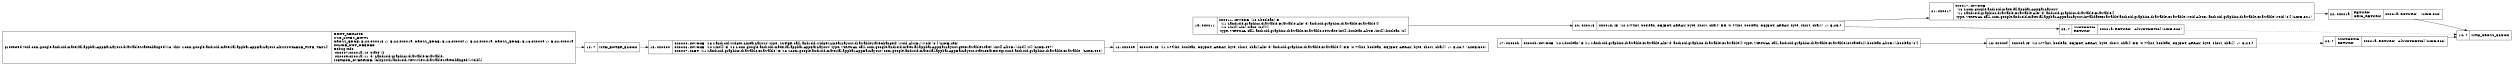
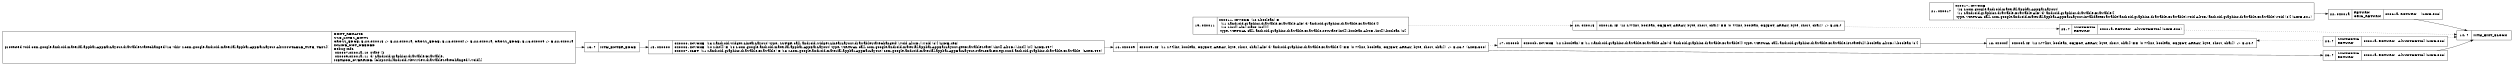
edge "20: 0x0015" -> "21: 0x0017": removed
edge "19: 0x0011" -> "20: 0x0015": style solid -> dotted
edge "20: 0x0015" -> "25: ?": style solid -> dotted
node "14: ?": text "MTH_CROSS_BLOCK" -> "MTH_EXIT_BLOCK"
edge "24: ?" -> "14: ?": style solid -> dotted
edge "18: 0x000f" -> "24: ?": reversed
edge "16: 0x0009" -> "17: 0x000b": added
node "13: ?": text "MTH_ENTER_BLOCK" -> "MTH_ENTER_EDGE"
node "23: ?": added
